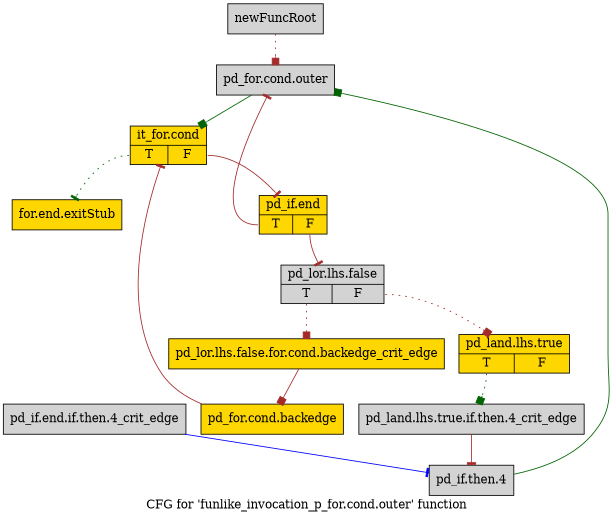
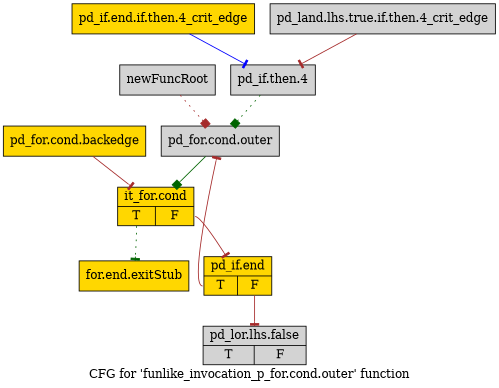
edge "pd_if.then.4" -> "pd_for.cond.outer": style solid -> dotted
node "pd_lor.lhs.false.for.cond.backedge_crit_edge": removed
node "pd_land.lhs.true": removed
node "pd_if.end.if.then.4_crit_edge": fillcolor lightgrey -> gold
